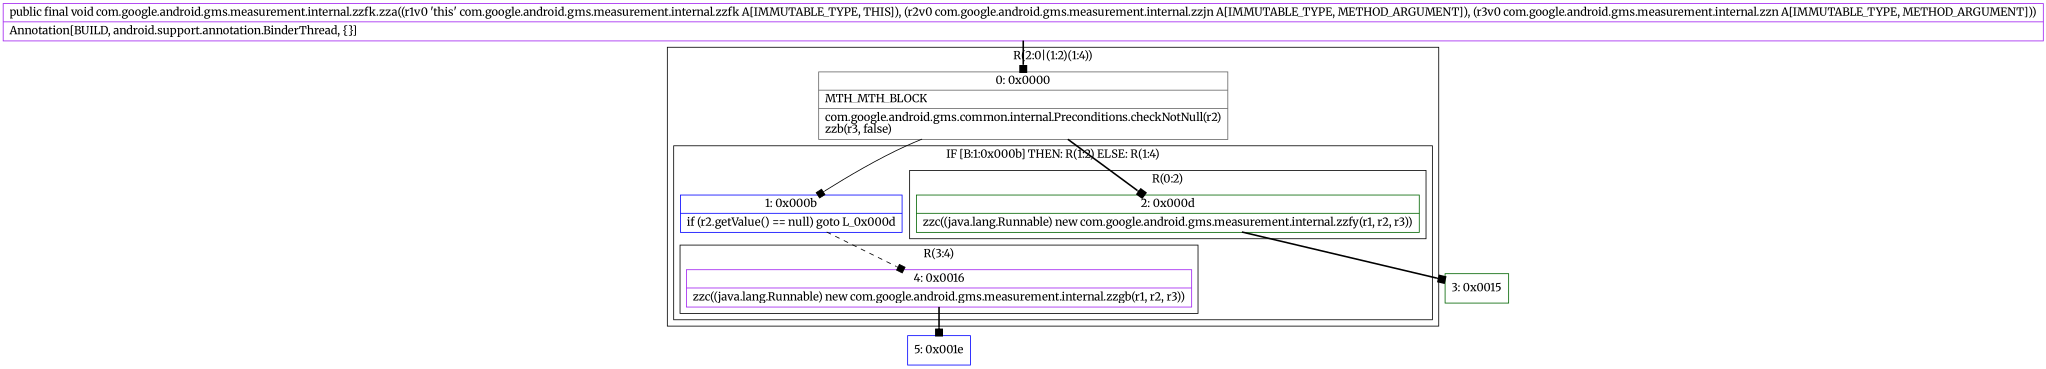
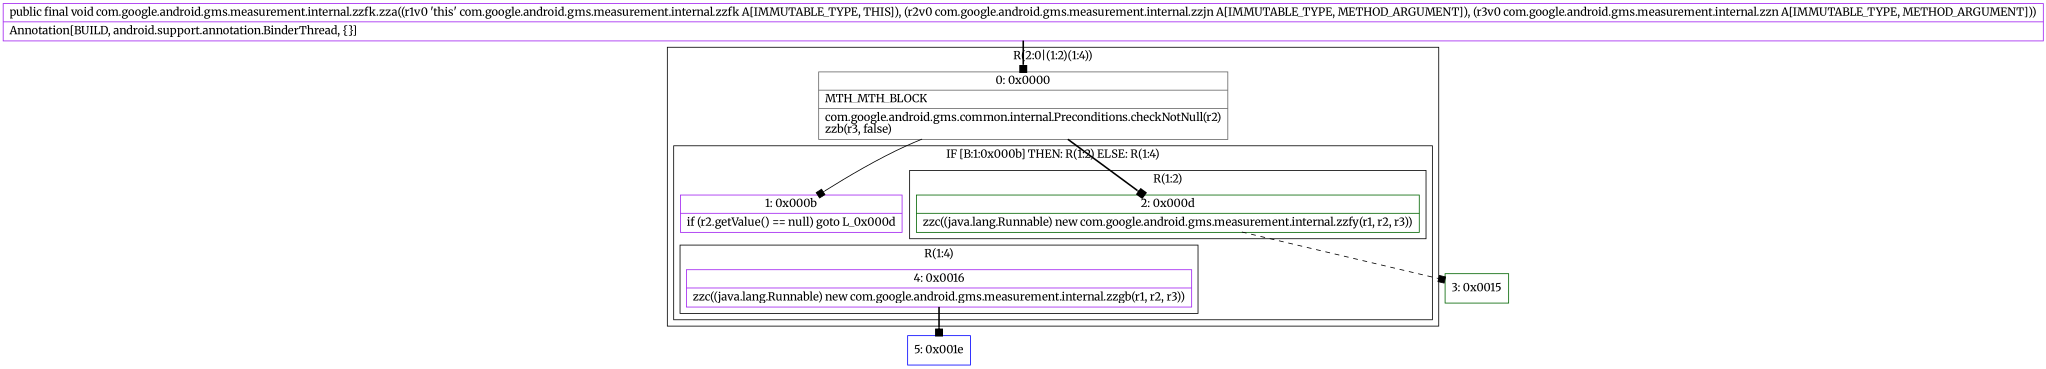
cluster "R(0:2)": label "R(0:2)" -> "R(1:2)"
node "1: 0x000b": color blue -> purple
edge "1: 0x000b" -> "4: 0x0016": removed
cluster "R(3:4)": label "R(3:4)" -> "R(1:4)"
edge "2: 0x000d" -> "3: 0x0015": style bold -> dashed
